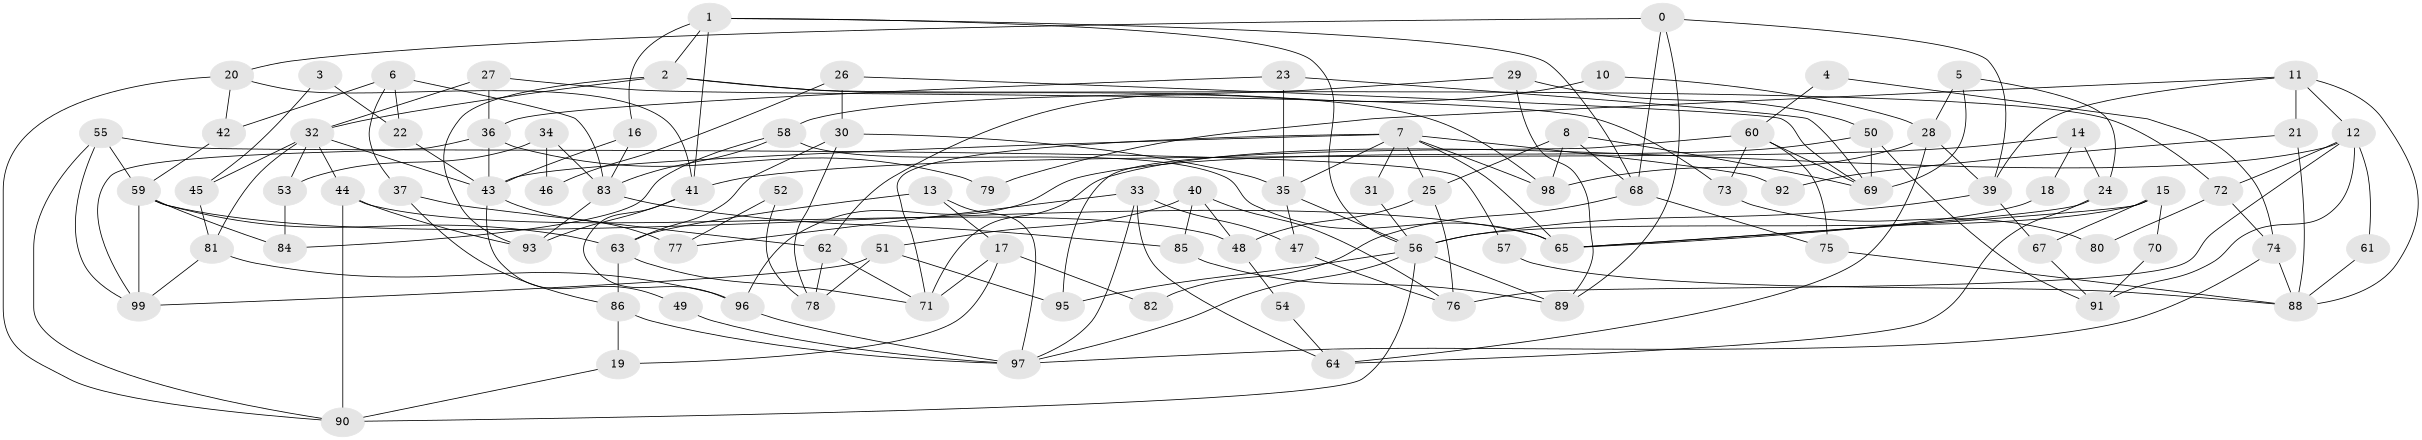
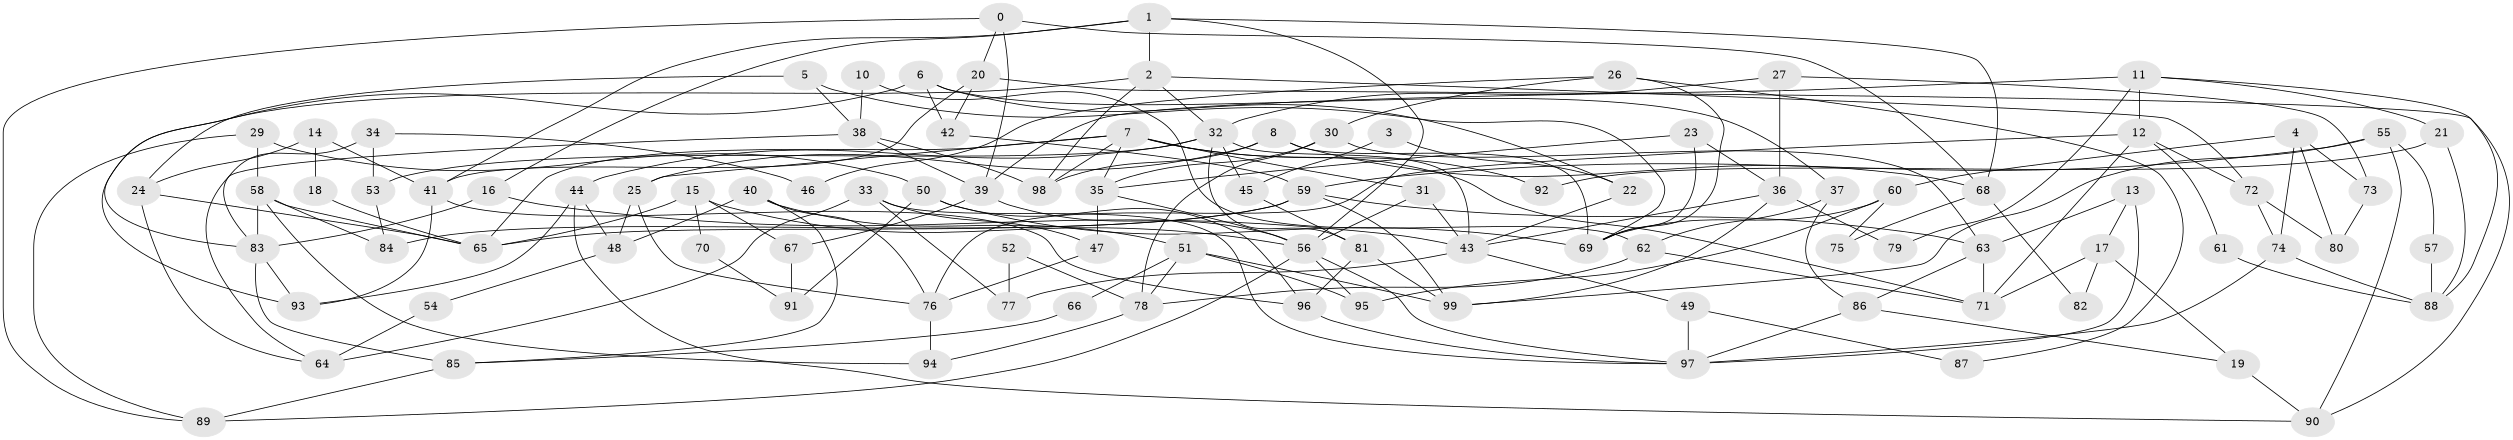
node "28": label "28" -> "38"
edge "7" -- "43": now "31" -- "43"
edge "60" -- "73": now "4" -- "73"
edge "4" -- "80": added
edge "12" -- "91": removed
edge "75" -- "88": removed
node "66": added
node "94": added
node "87": added
edge "56" -- "90": removed
